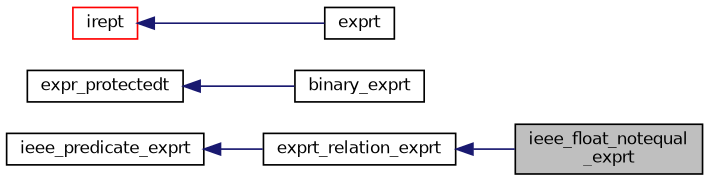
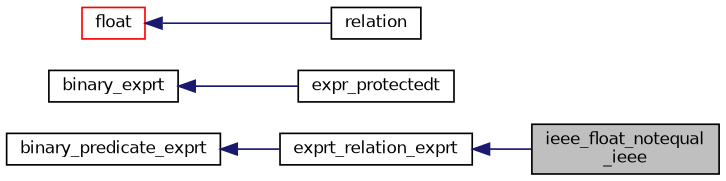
node "irept": label "irept" -> "float"
node "exprt": label "exprt" -> "relation"
edge "binary_exprt" -> "expr_protectedt": reversed
node "ieee_predicate_exprt": label "ieee_predicate_exprt" -> "binary_predicate_exprt"
node "ieee_float_notequal _exprt": label "ieee_float_notequal _exprt" -> "ieee_float_notequal _ieee"
